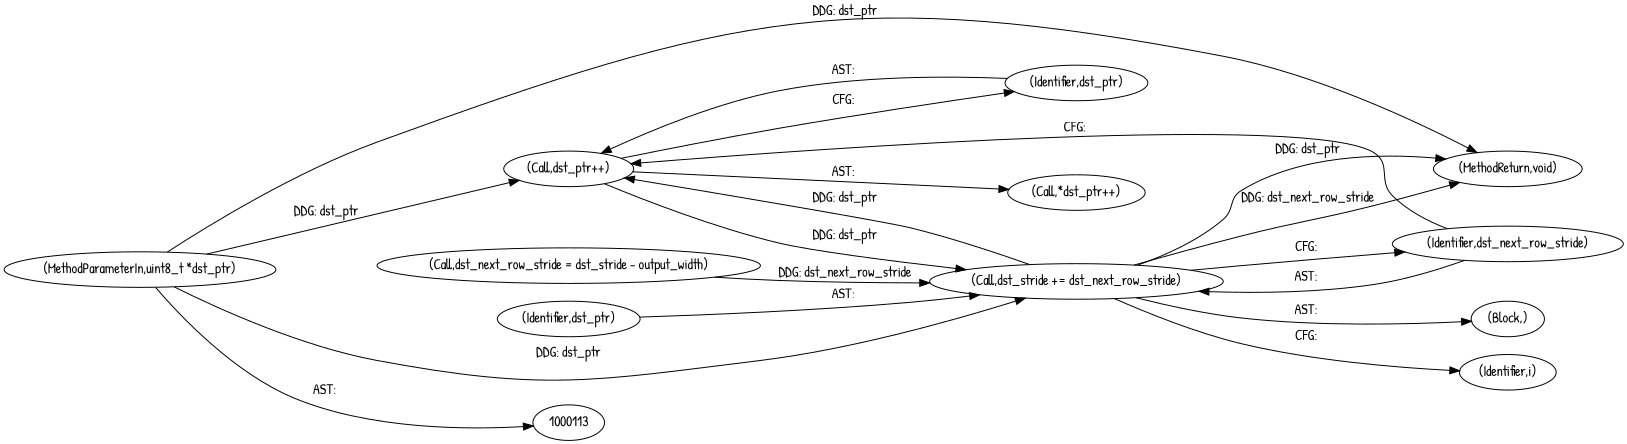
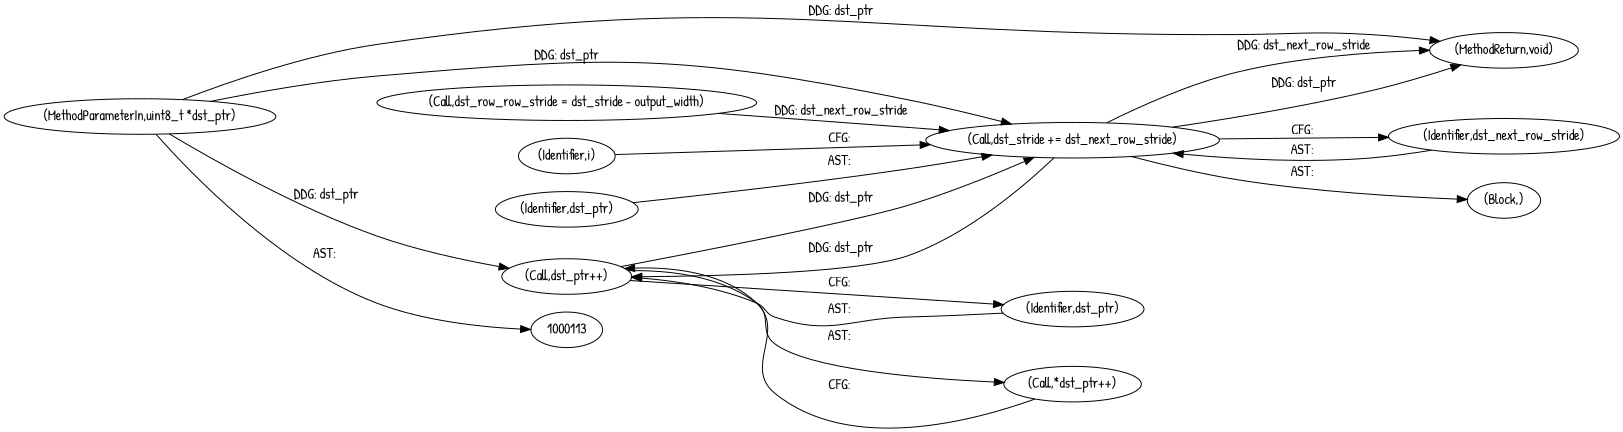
edge "(Identifier,dst_next_row_stride)" -> "(Call,dst_ptr++)": now "(Call,*dst_ptr++)" -> "(Call,dst_ptr++)"
node "(Call,dst_next_row_stride = dst_stride - output_width)": label "(Call,dst_next_row_stride = dst_stride - output_width)" -> "(Call,dst_row_row_stride = dst_stride - output_width)"
edge "(Call,dst_stride += dst_next_row_stride)" -> "(Identifier,i)": reversed
